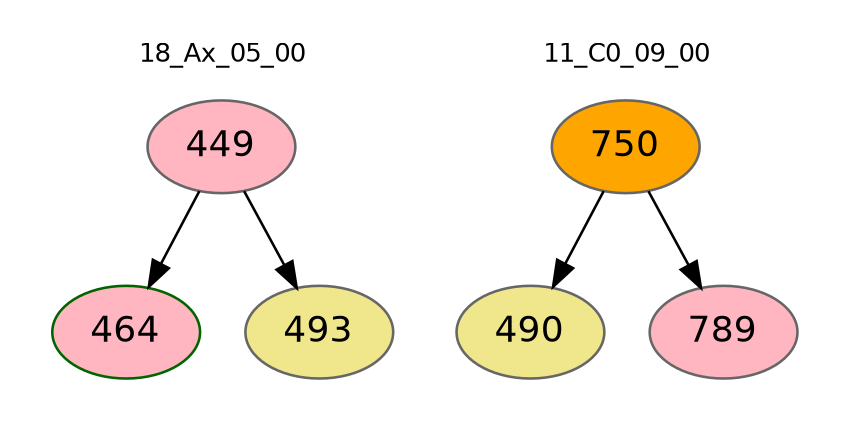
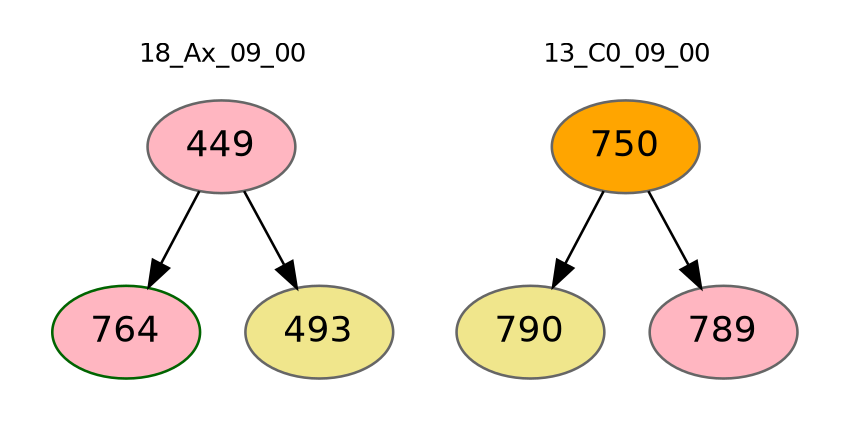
cluster "18_Ax_05_00": label "18_Ax_05_00" -> "18_Ax_09_00"
cluster "11_C0_09_00": label "11_C0_09_00" -> "13_C0_09_00"
node "464": label "464" -> "764"
node "490": label "490" -> "790"
